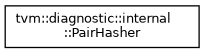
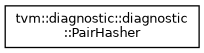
node "tvm::diagnostic::internal ::PairHasher": label "tvm::diagnostic::internal ::PairHasher" -> "tvm::diagnostic::diagnostic ::PairHasher"
